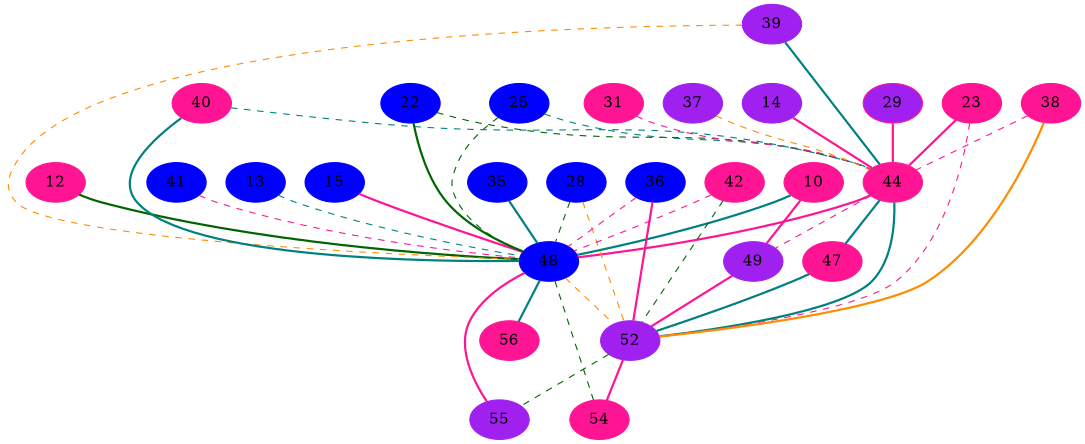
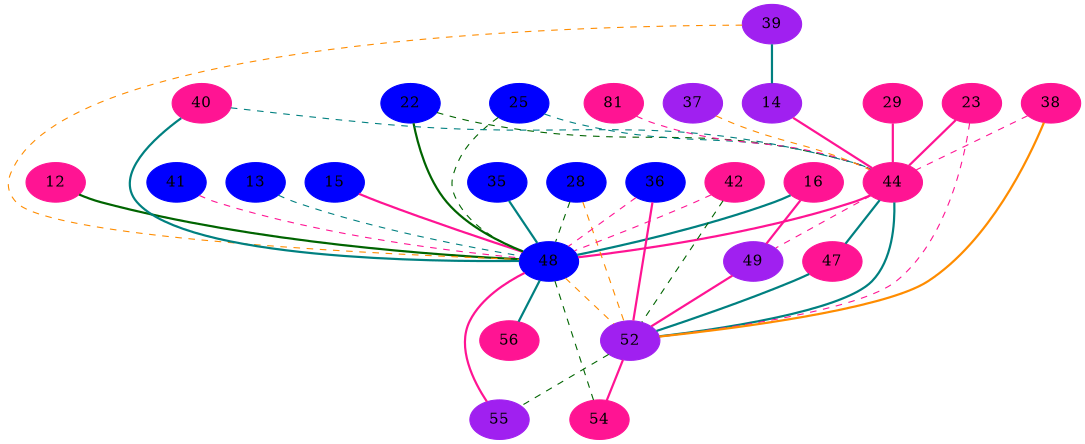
node "31": label "31" -> "81"
edge "39" -- "44": now "39" -- "14"
node "29": fillcolor purple -> deeppink
node "10": label "10" -> "16"
